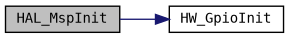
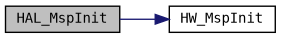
node "HW_GpioInit": label "HW_GpioInit" -> "HW_MspInit"
